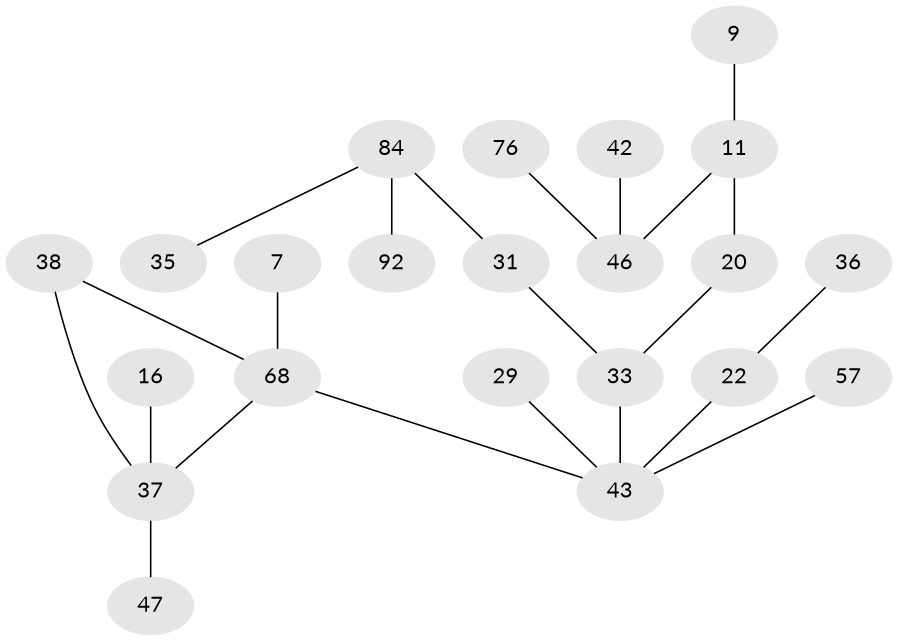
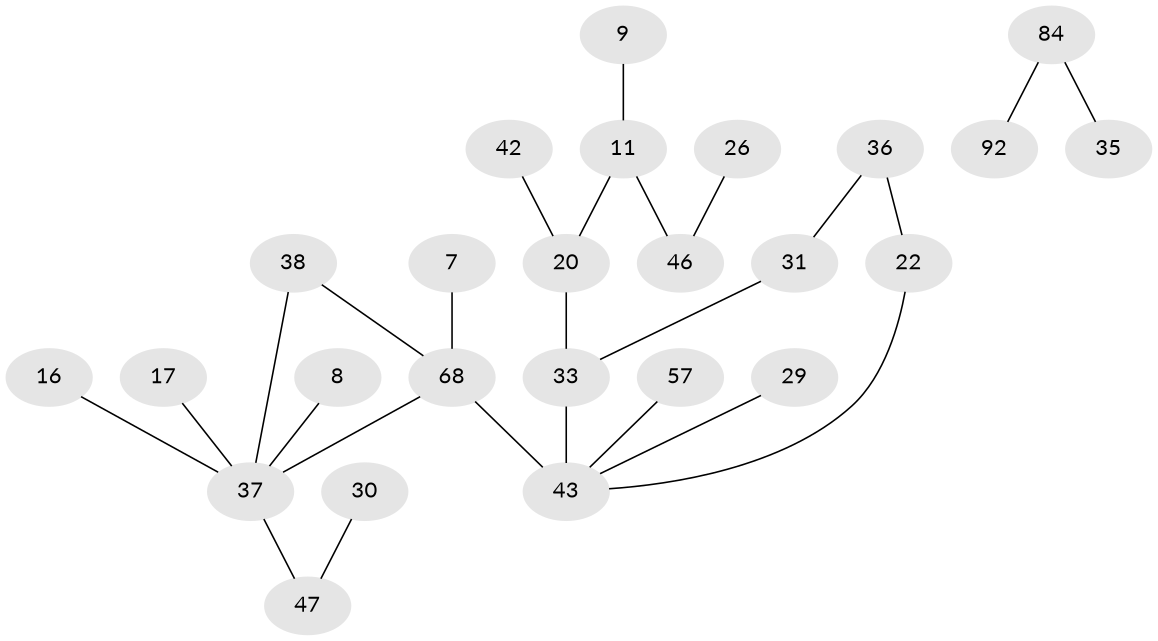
node "76": label "76" -> "26"
edge "84" -- "31": now "36" -- "31"
edge "42" -- "46": now "42" -- "20"
node "17": added
node "8": added
node "30": added
